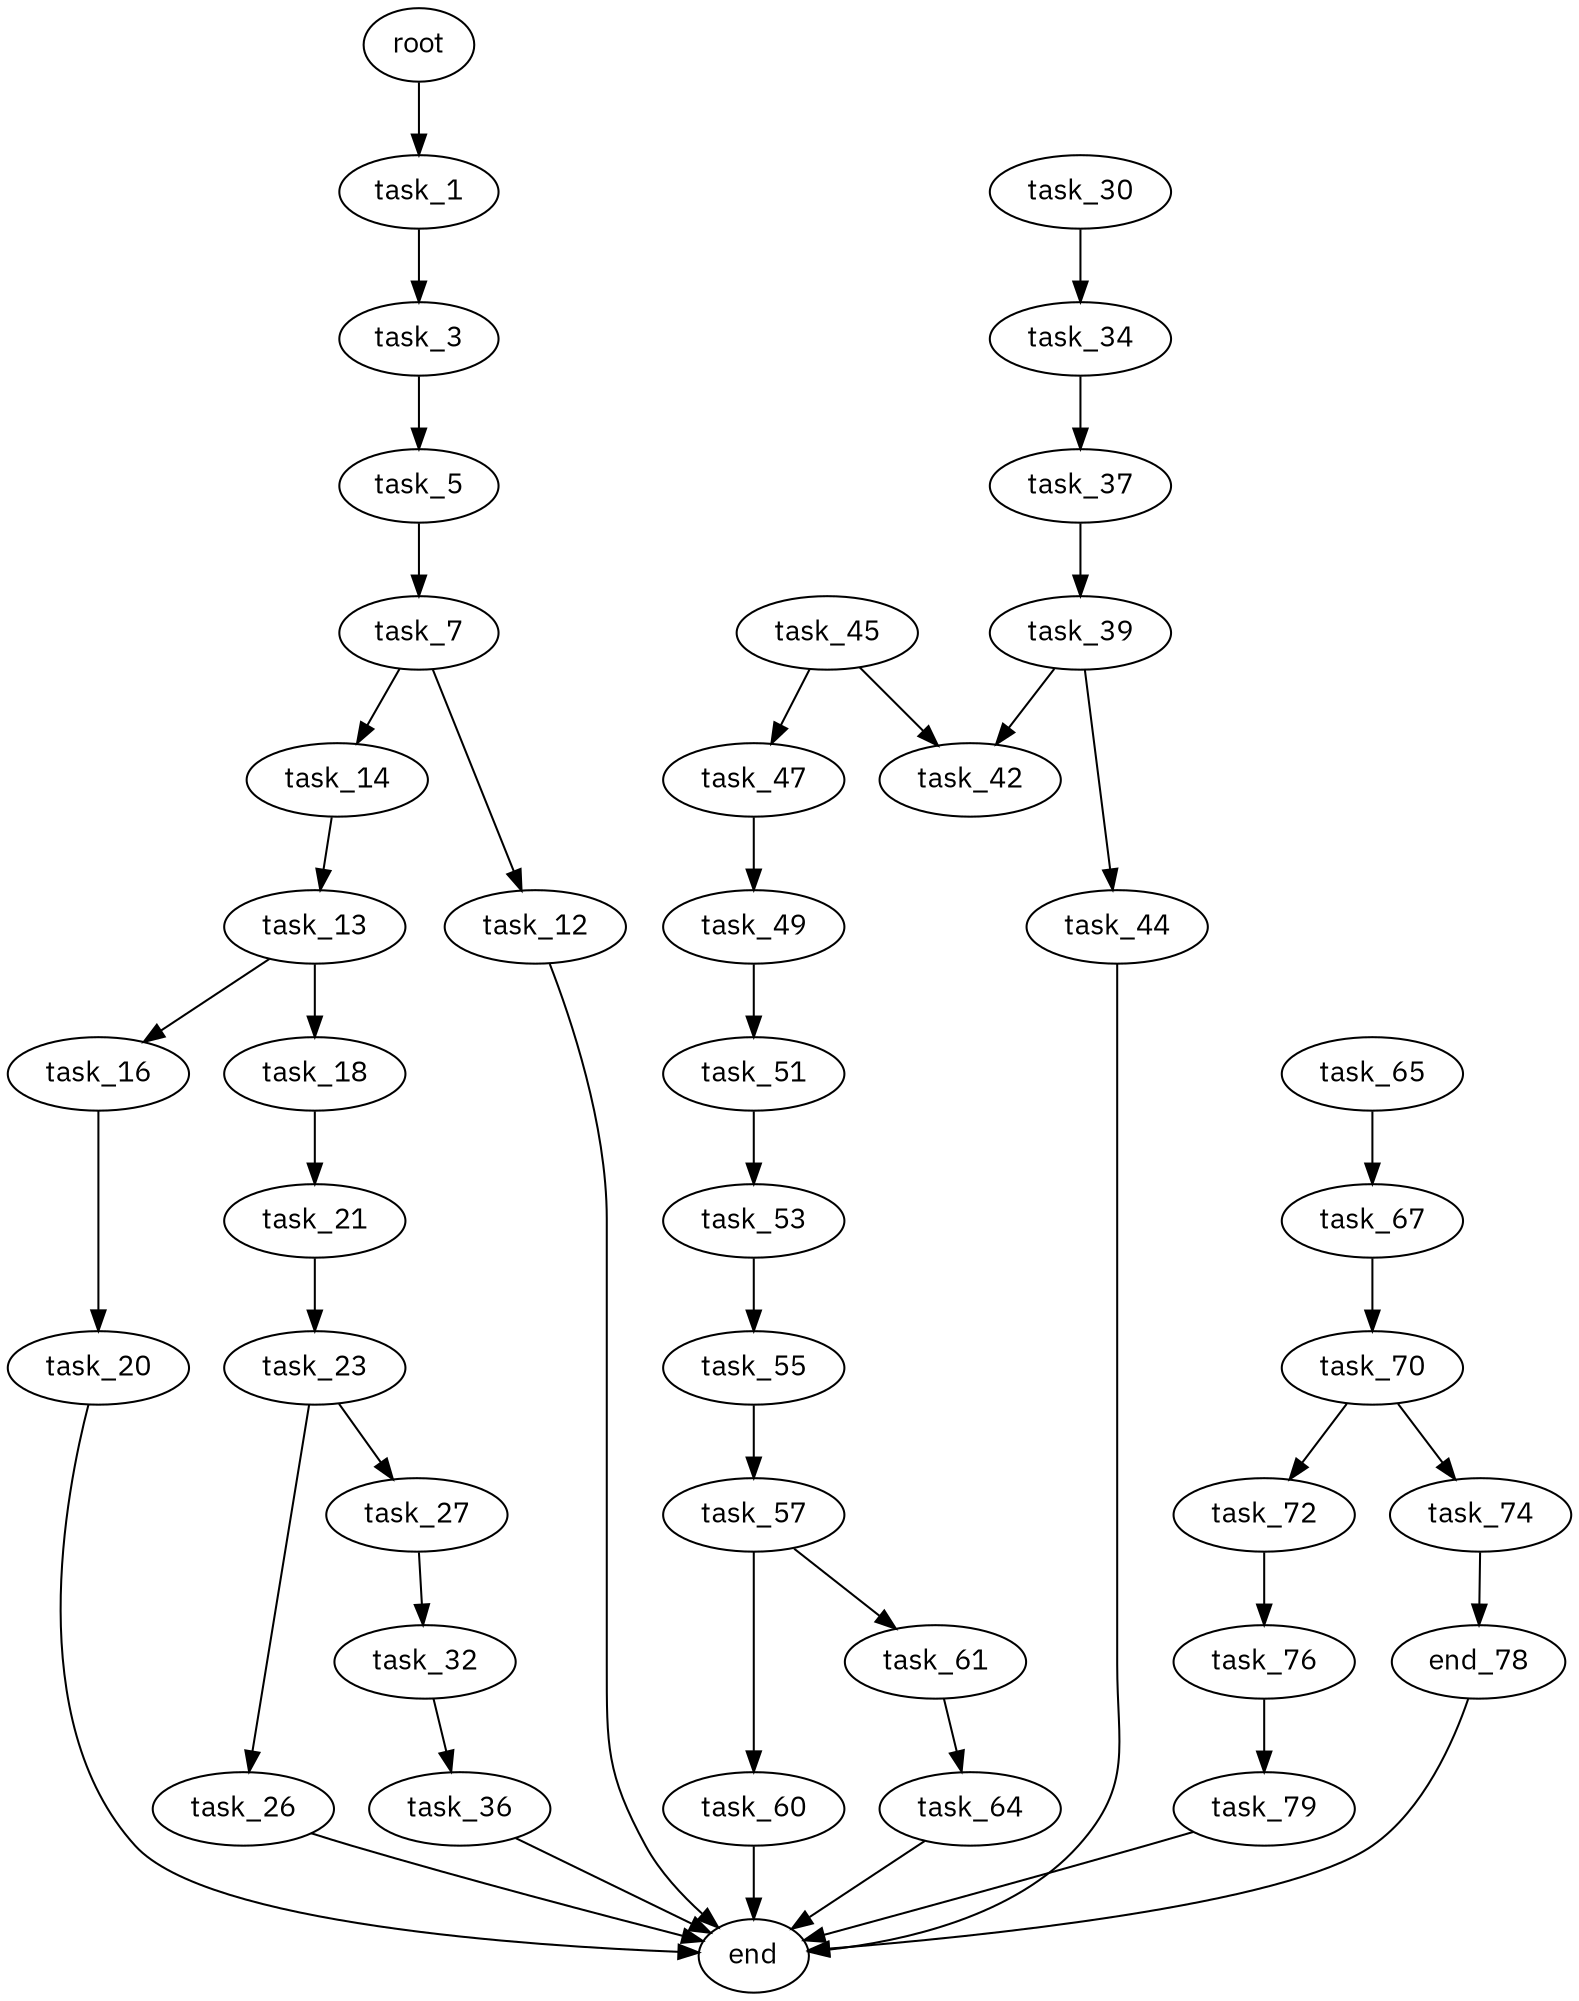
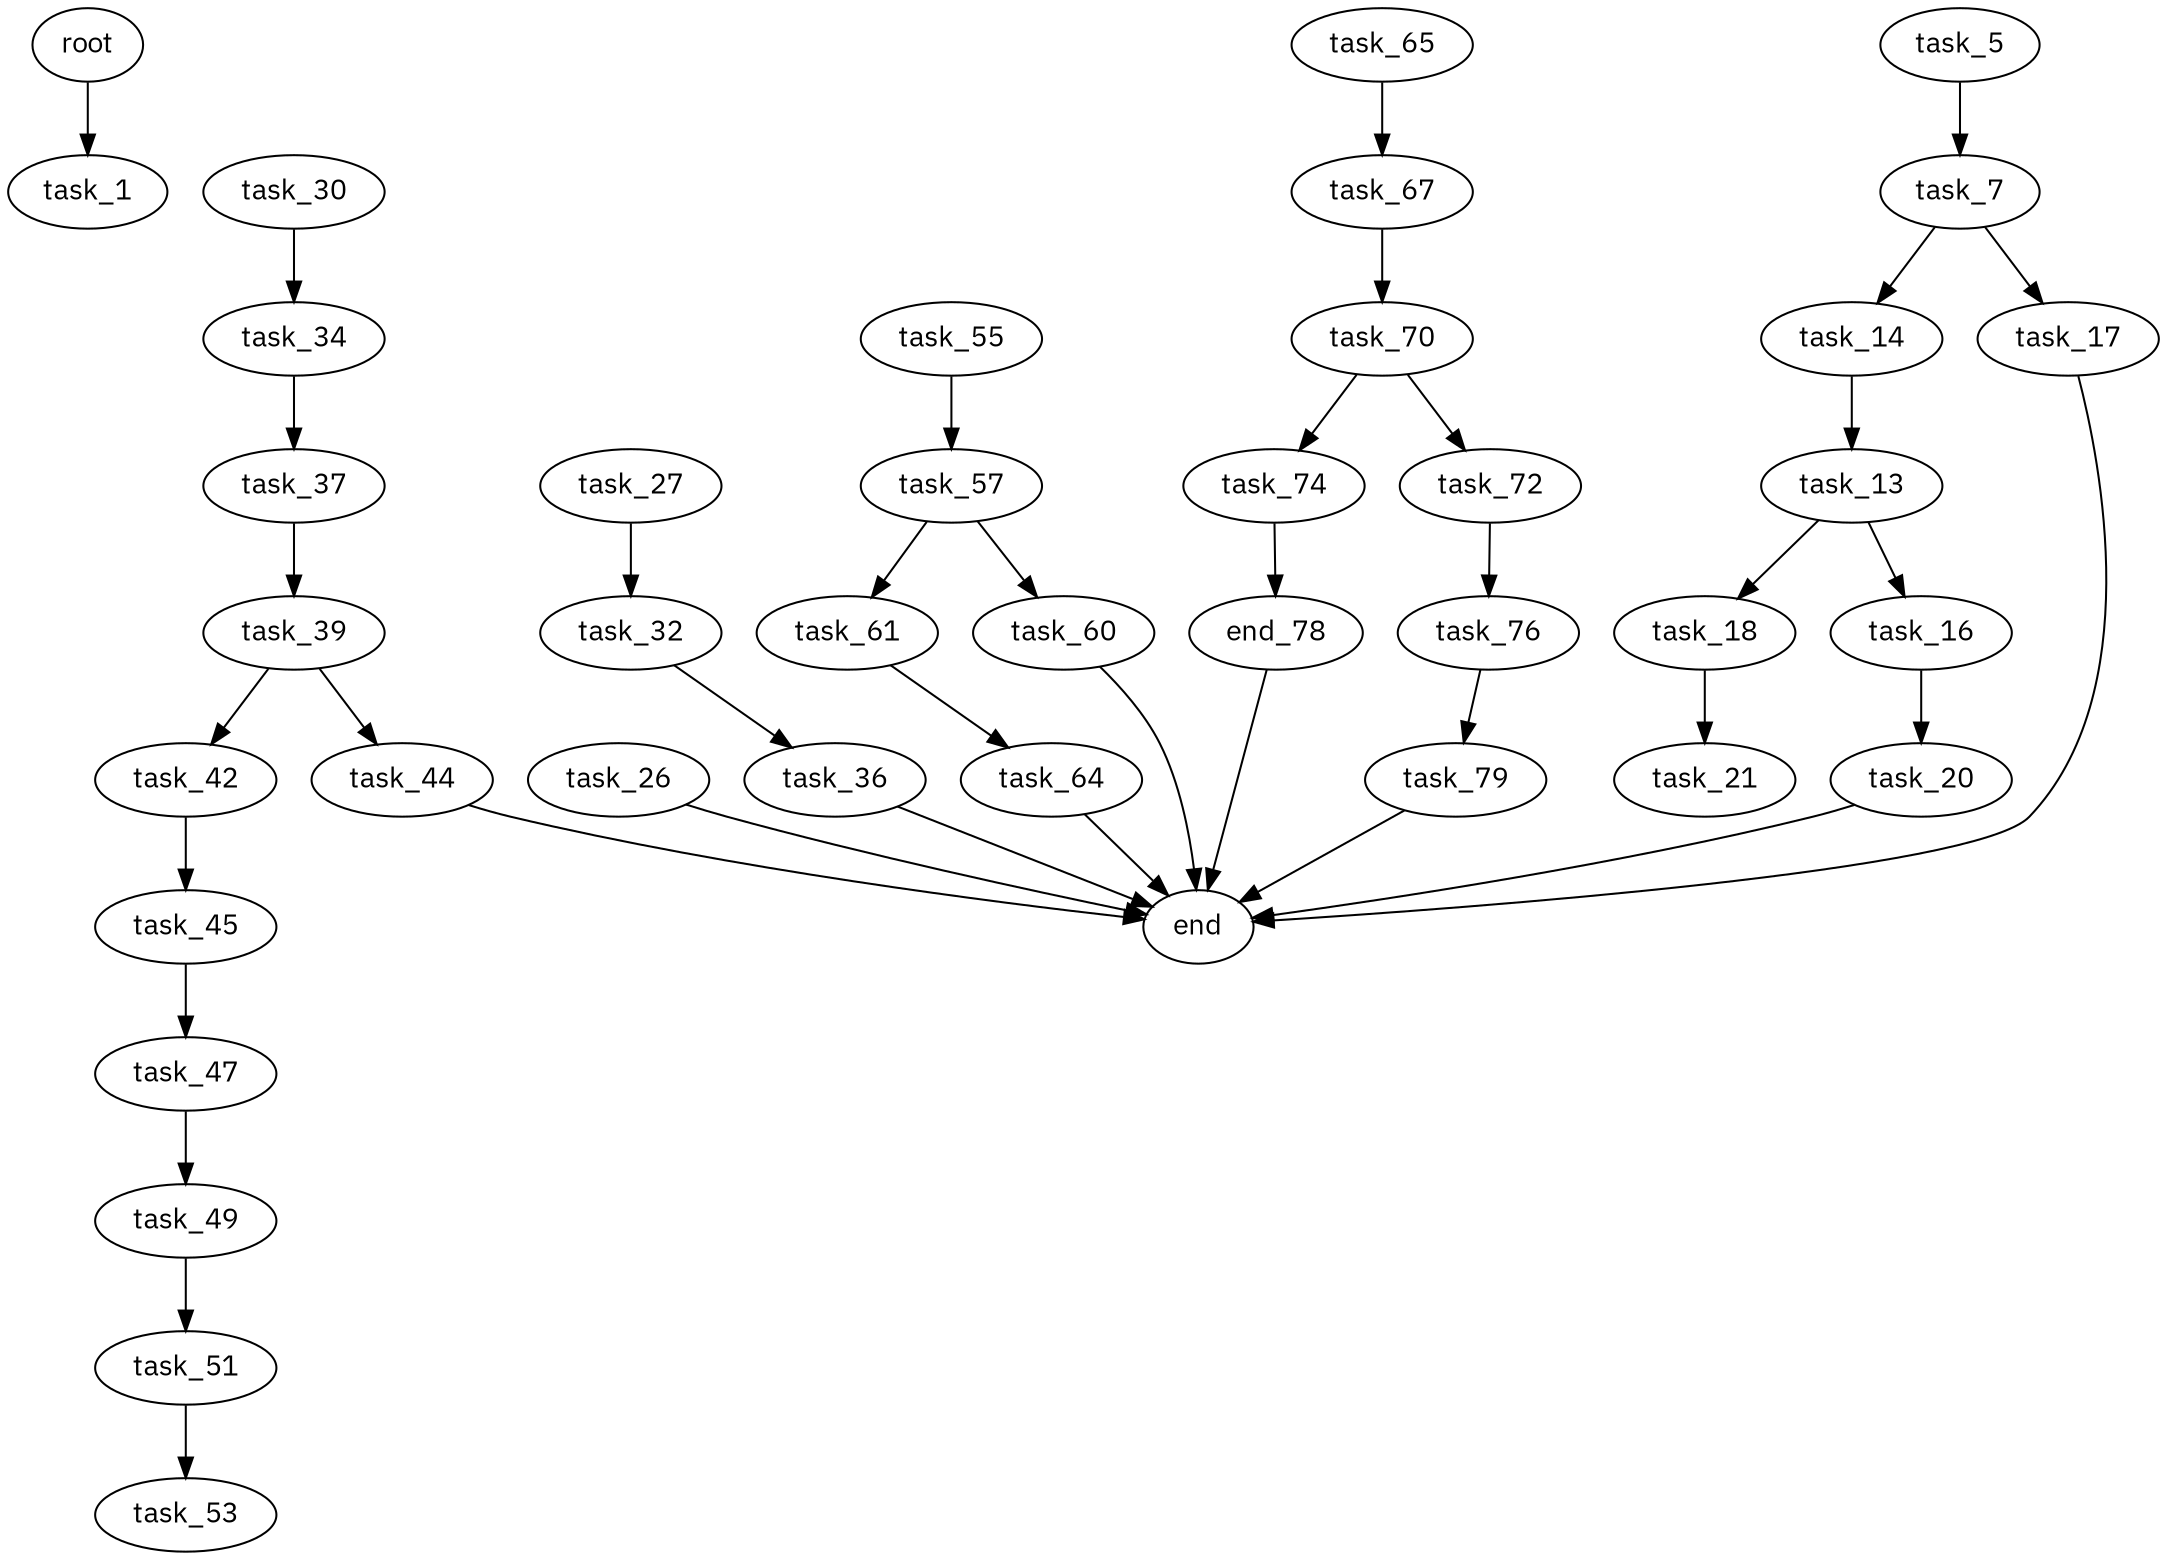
node "task_3": removed
edge "task_45" -> "task_42": reversed
node "task_12": label "task_12" -> "task_17"
edge "task_53" -> "task_55": removed
node "task_23": removed
